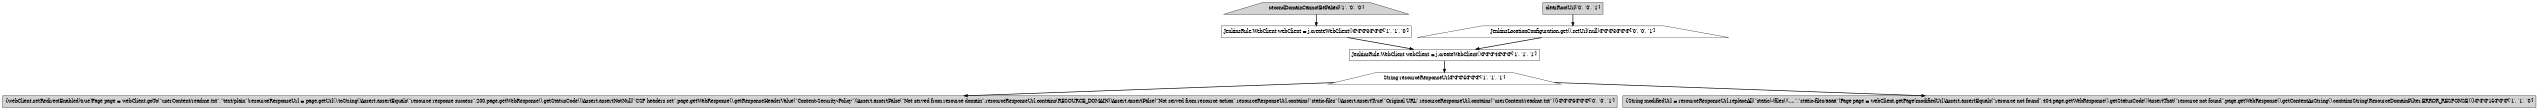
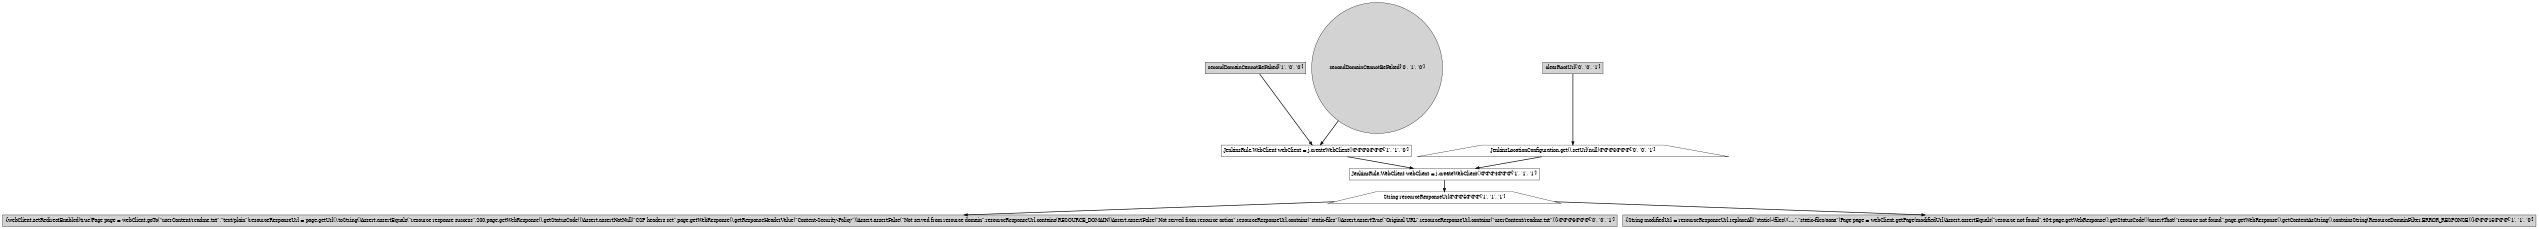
node "secondDomainCannotBeFaked['1', '0', '0']": shape trapezium -> box
node "secondDomainCannotBeFaked['0', '1', '0']": added
